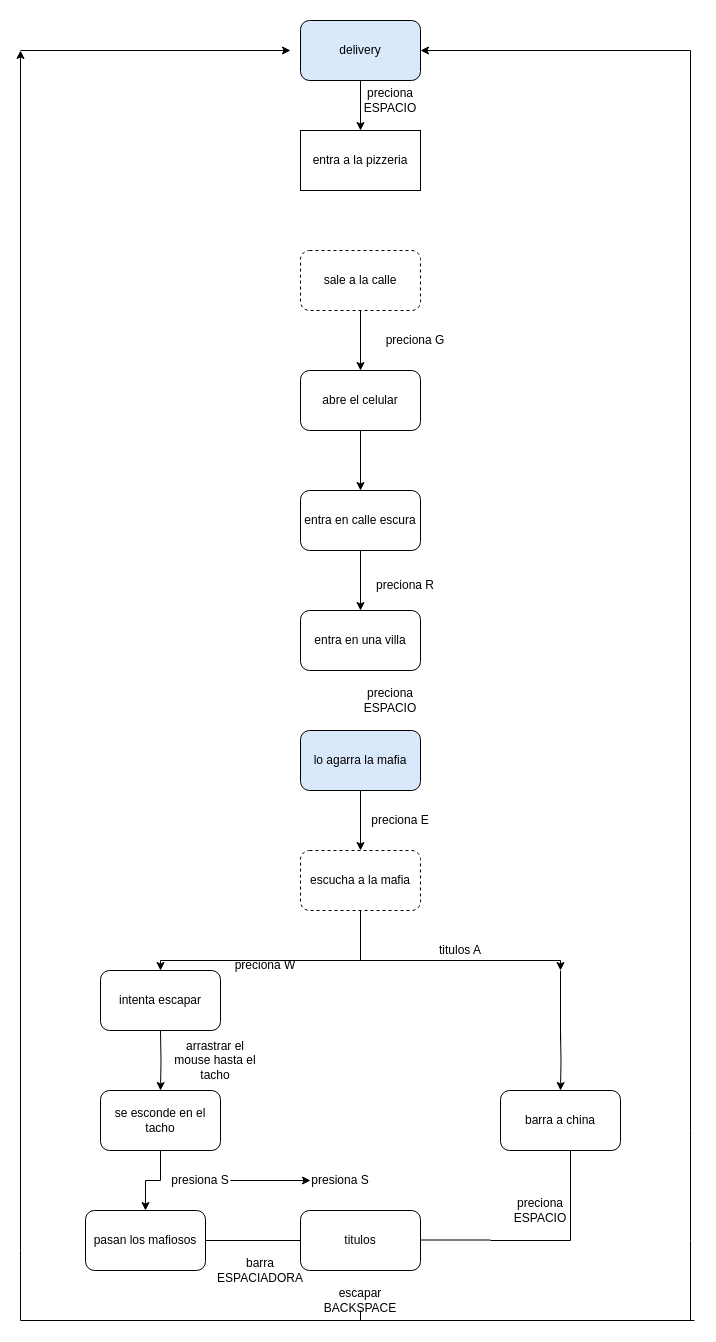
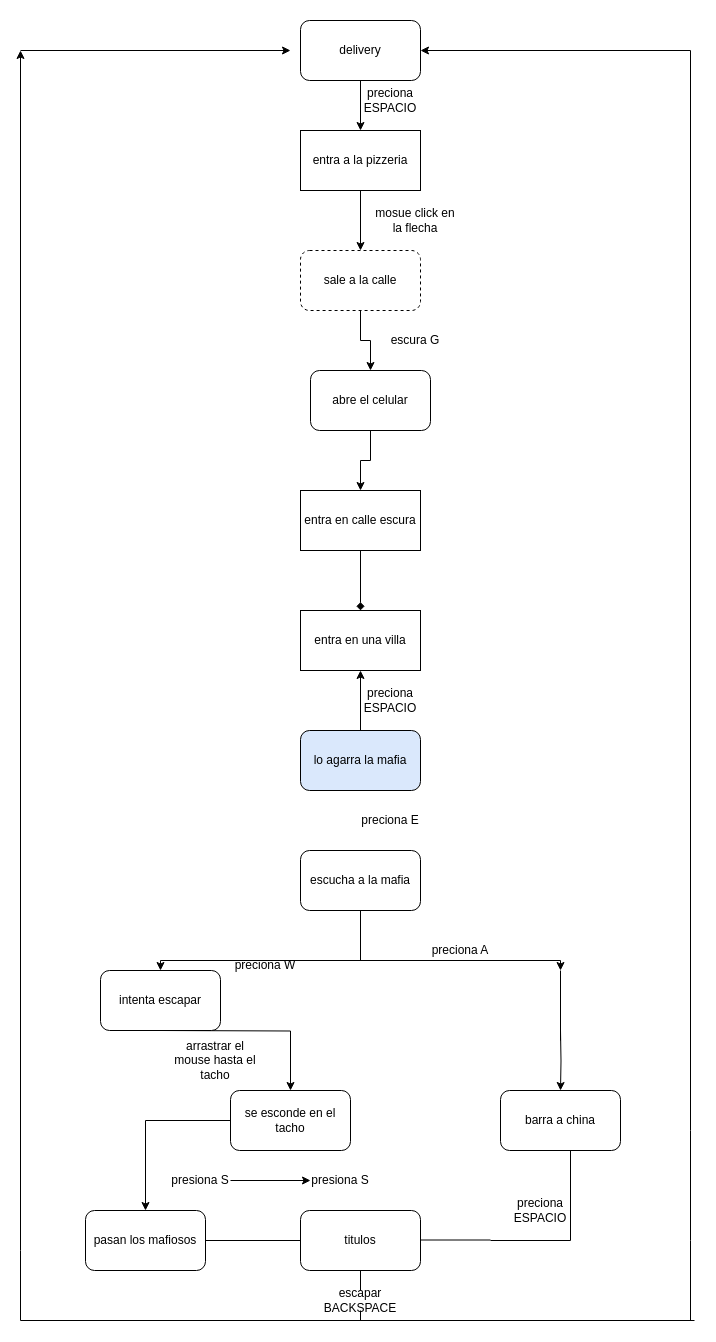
node "delivery": fillcolor #dae8fc -> #ffffff
edge "entra a la pizzeria" -> "sale a la calle": added
node "mosue click en la flecha": added
node "preciona G": label "preciona G" -> "escura G"
node "abre el celular": moved (361, 401) -> (371, 401)
node "entra en calle escura": shape rounded rectangle -> rectangle
node "preciona R": removed
edge "entra en calle escura" -> "entra en una villa": arrowhead classic -> diamond
node "entra en una villa": shape rounded rectangle -> rectangle
edge "lo agarra la mafia" -> "escucha a la mafia": now "lo agarra la mafia" -> "entra en una villa"
node "preciona E": moved (401, 821) -> (391, 821)
node "escucha a la mafia": style dashed -> solid
node "titulos A": label "titulos A" -> "preciona A"
node "se esconde en el tacho": moved (161, 1121) -> (291, 1121)
node "barra ESPACIADORA": removed
edge "titulos" -- "escapar BACKSPACE": added
